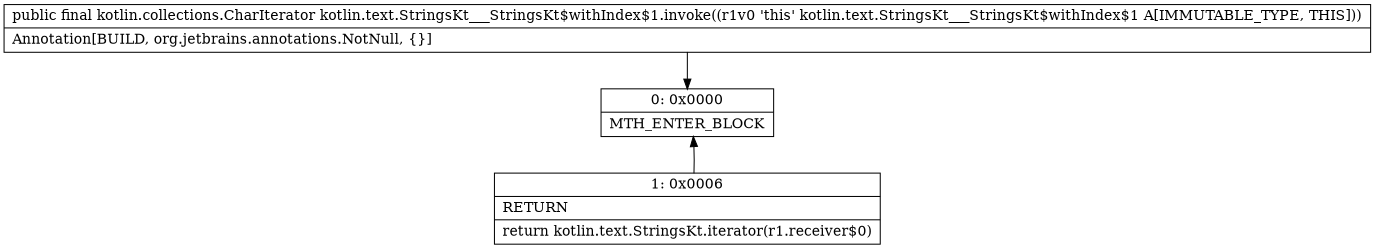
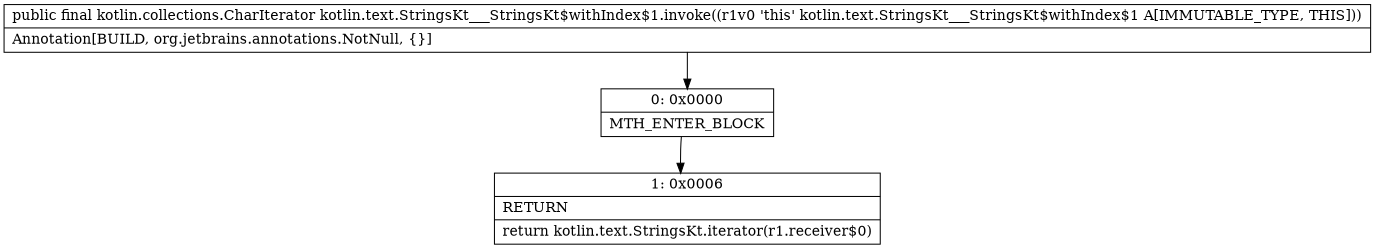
edge "1: 0x0006" -> "0: 0x0000": reversed
